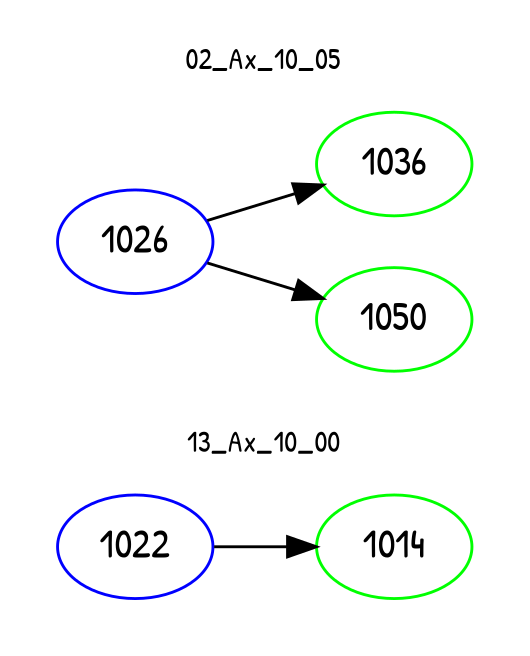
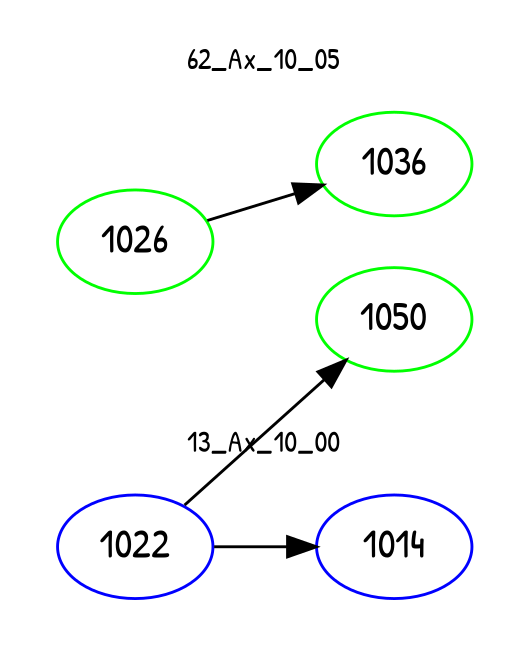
cluster "02_Ax_10_05": label "02_Ax_10_05" -> "62_Ax_10_05"
node "1026": color blue -> green
edge "1026" -> "1050": now "1022" -> "1050"
node "1014": color green -> blue
